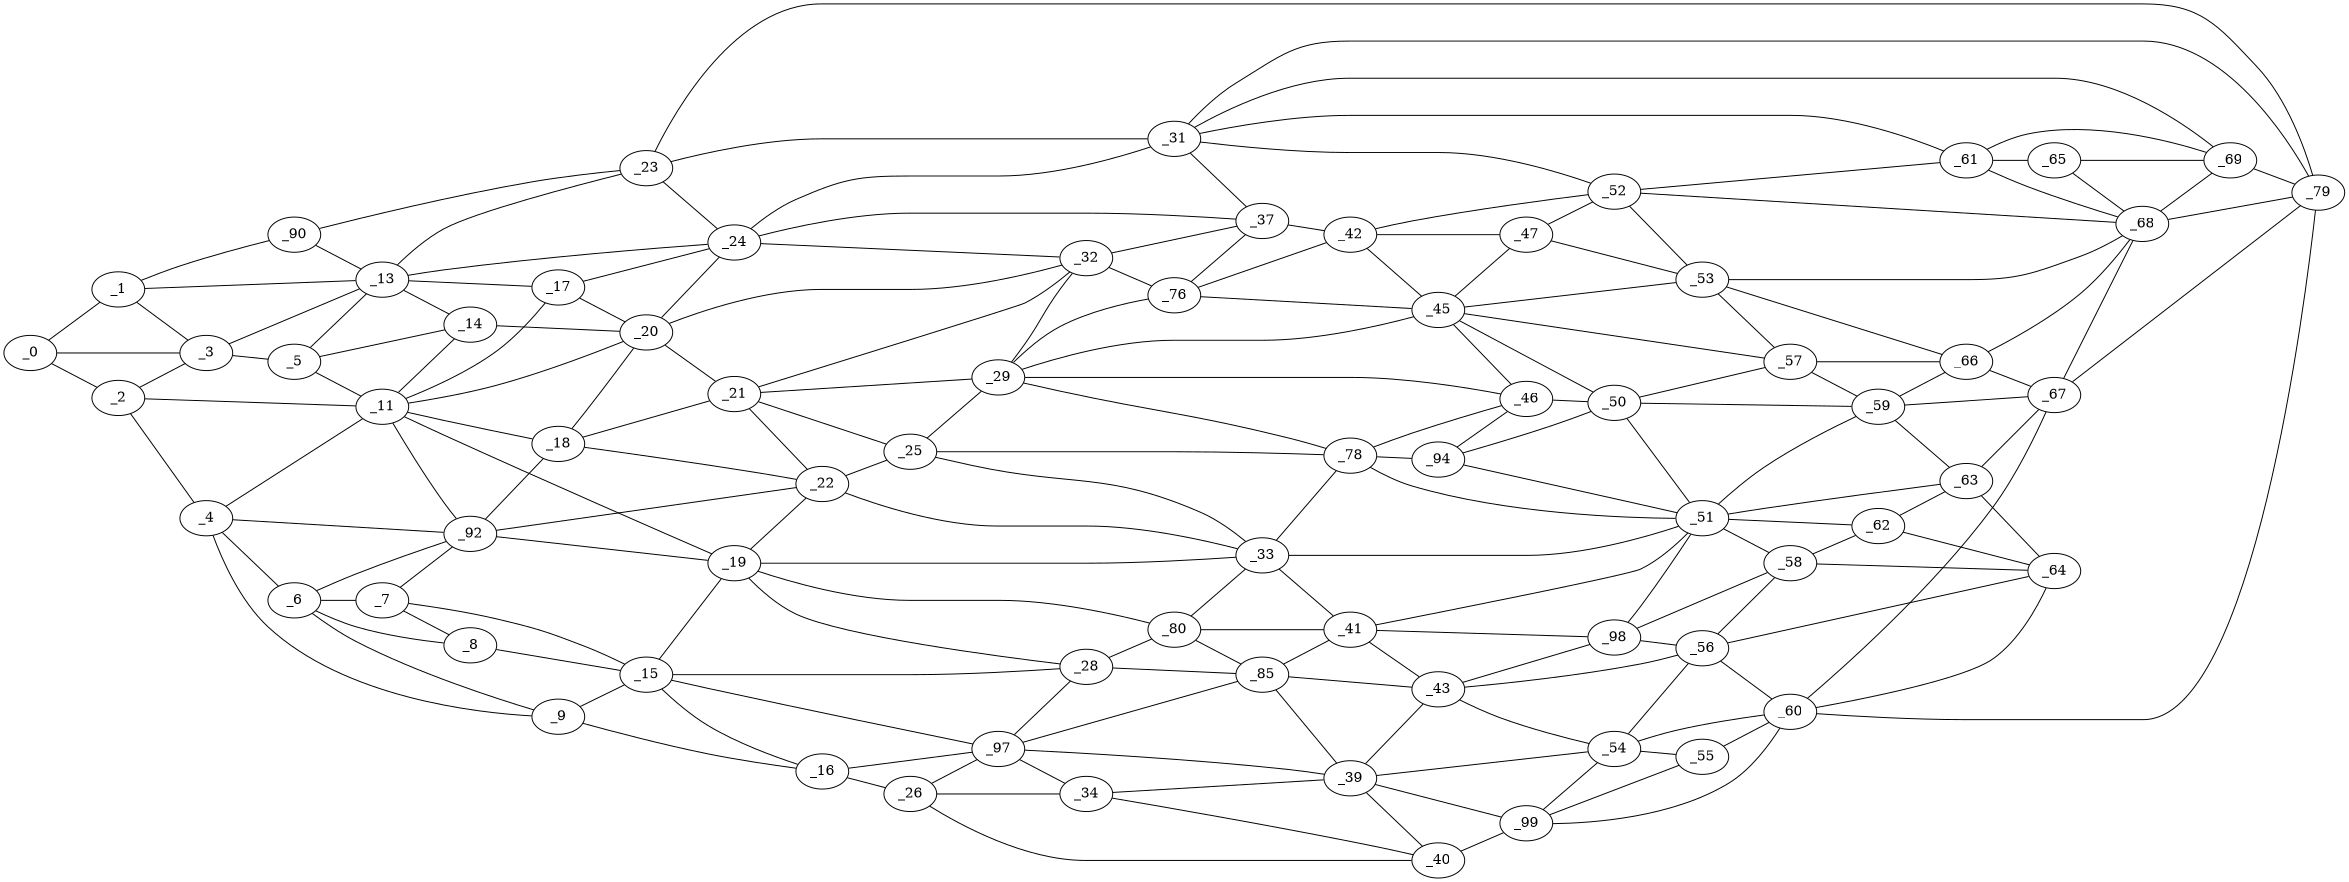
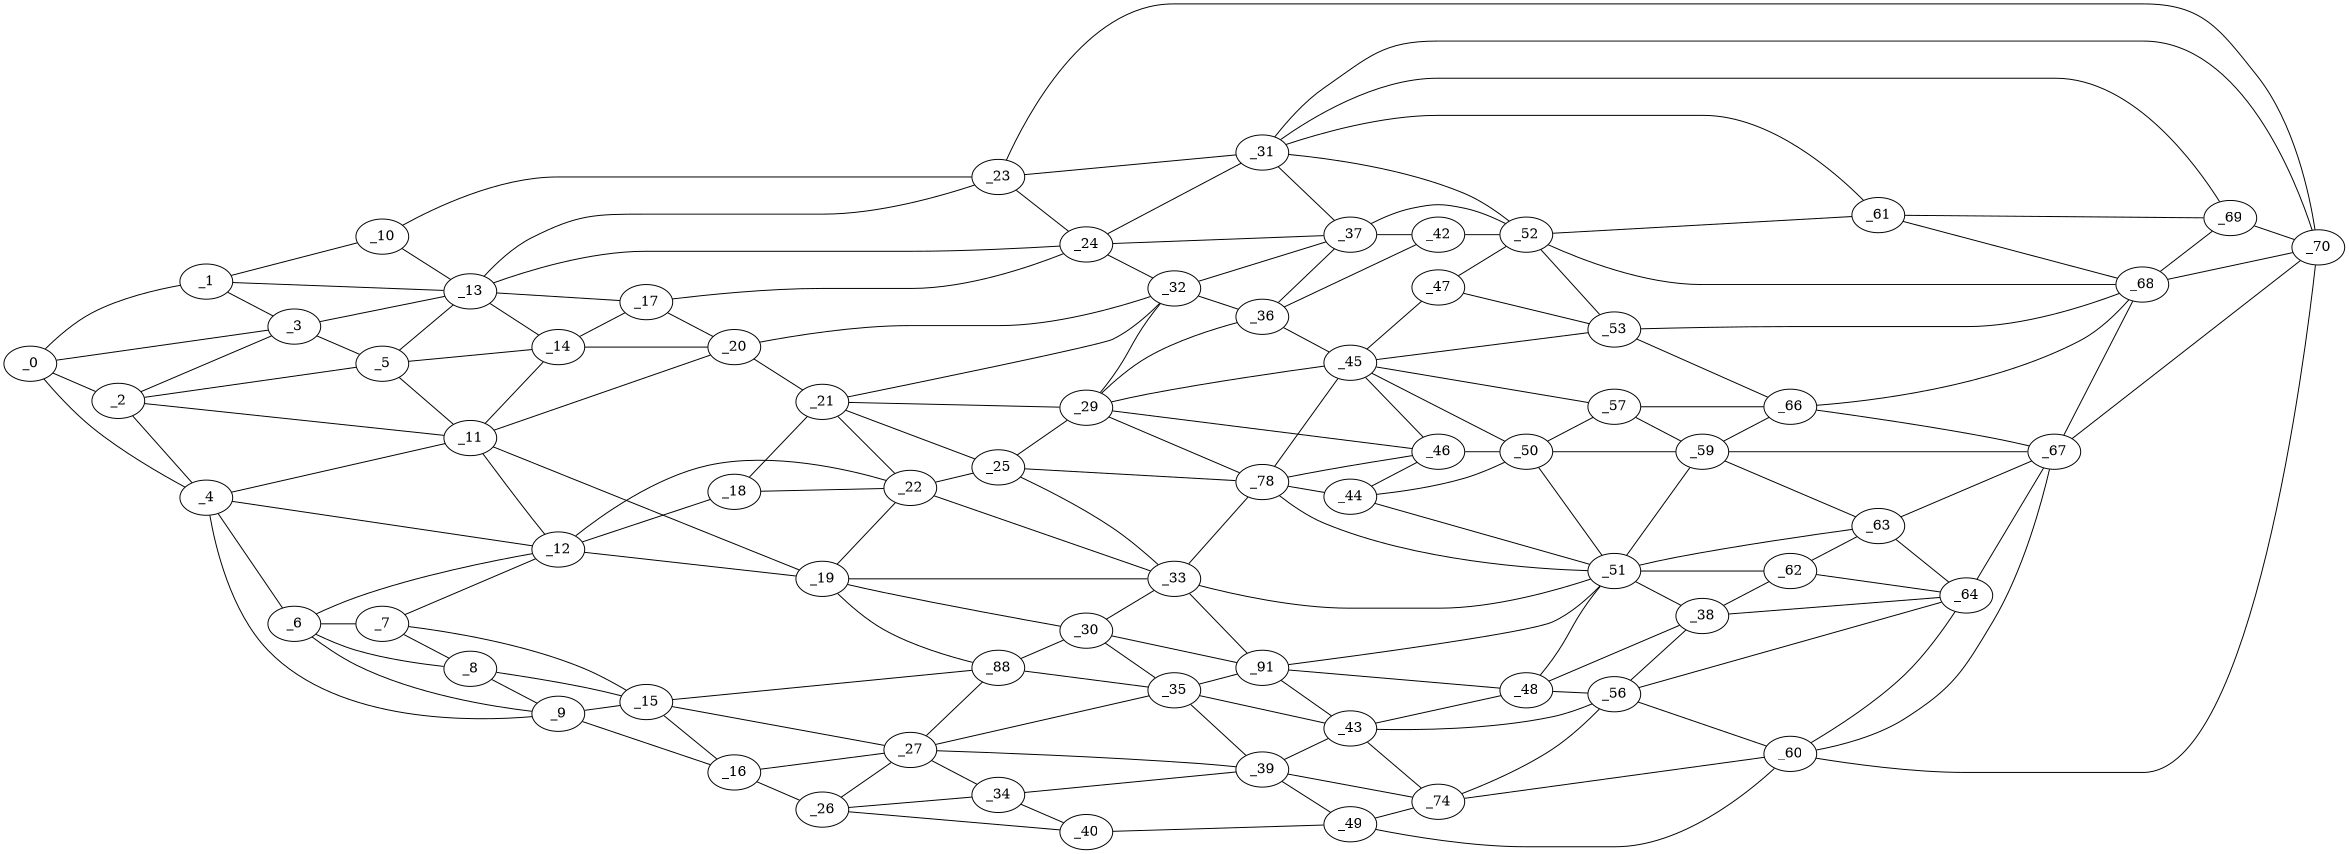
node "_65": removed
node "_79": label "_79" -> "_70"
edge "_37" -- "_52": added
node "_90": label "_90" -> "_10"
edge "_42" -- "_47": removed
edge "_42" -- "_45": now "_78" -- "_45"
edge "_24" -- "_20": removed
node "_76": label "_76" -> "_36"
edge "_53" -- "_57": removed
edge "_17" -- "_11": now "_17" -- "_14"
edge "_5" -- "_2": added
edge "_20" -- "_18": removed
edge "_11" -- "_18": removed
edge "_0" -- "_4": added
node "_94": label "_94" -> "_44"
edge "_67" -- "_64": added
node "_92": label "_92" -> "_12"
node "_58": label "_58" -> "_38"
edge "_19" -- "_15": removed
node "_80": label "_80" -> "_30"
node "_41": label "_41" -> "_91"
node "_98": label "_98" -> "_48"
node "_28": label "_28" -> "_88"
node "_85": label "_85" -> "_35"
edge "_8" -- "_9": added
node "_97": label "_97" -> "_27"
node "_54": label "_54" -> "_74"
node "_55": removed
edge "_39" -- "_40": removed
node "_99": label "_99" -> "_49"
